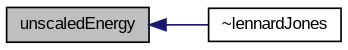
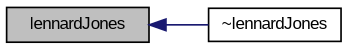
node "unscaledEnergy": label "unscaledEnergy" -> "lennardJones"
